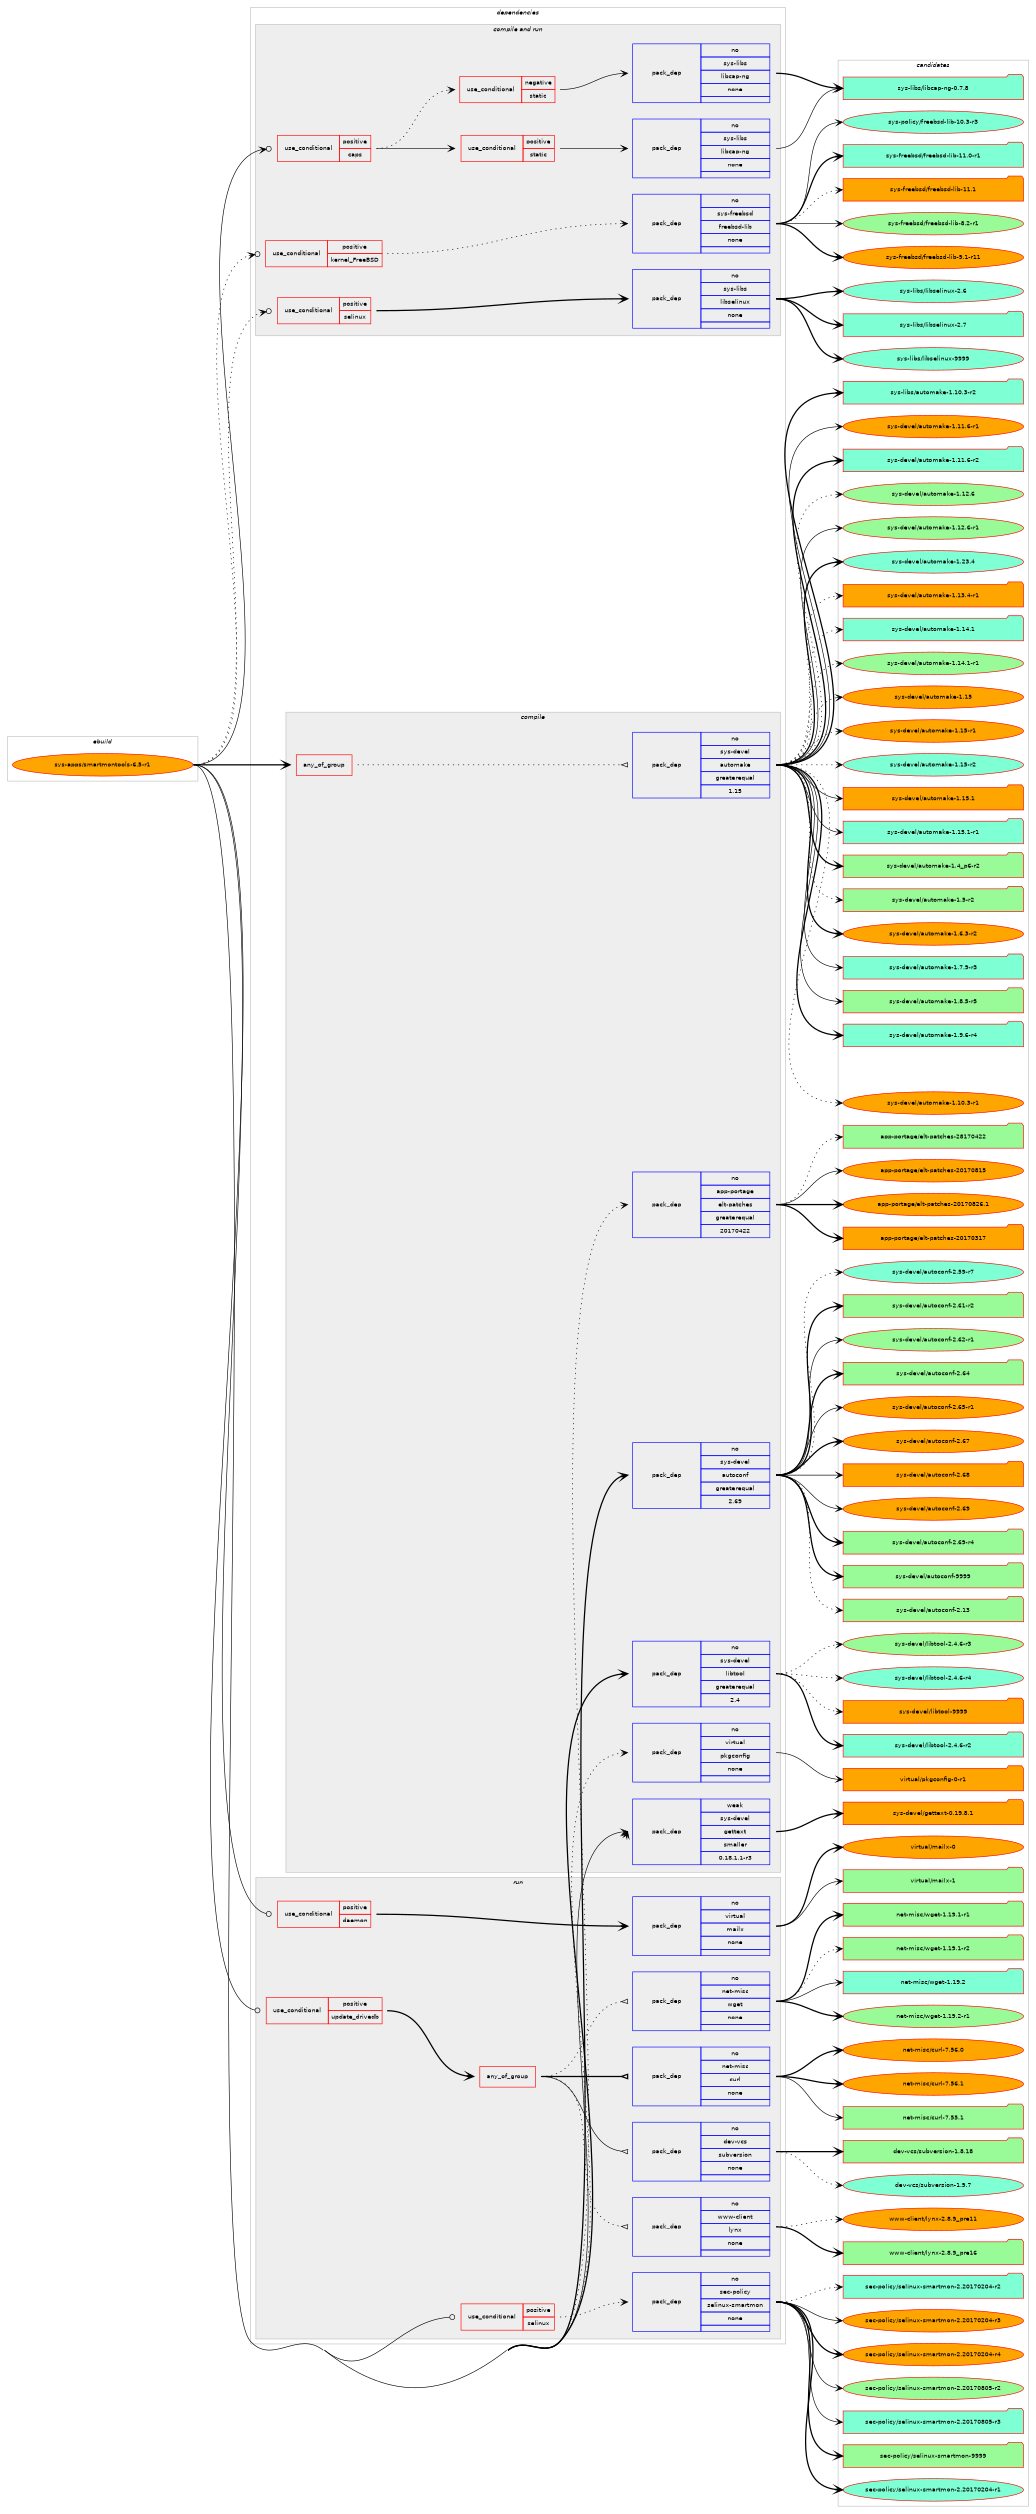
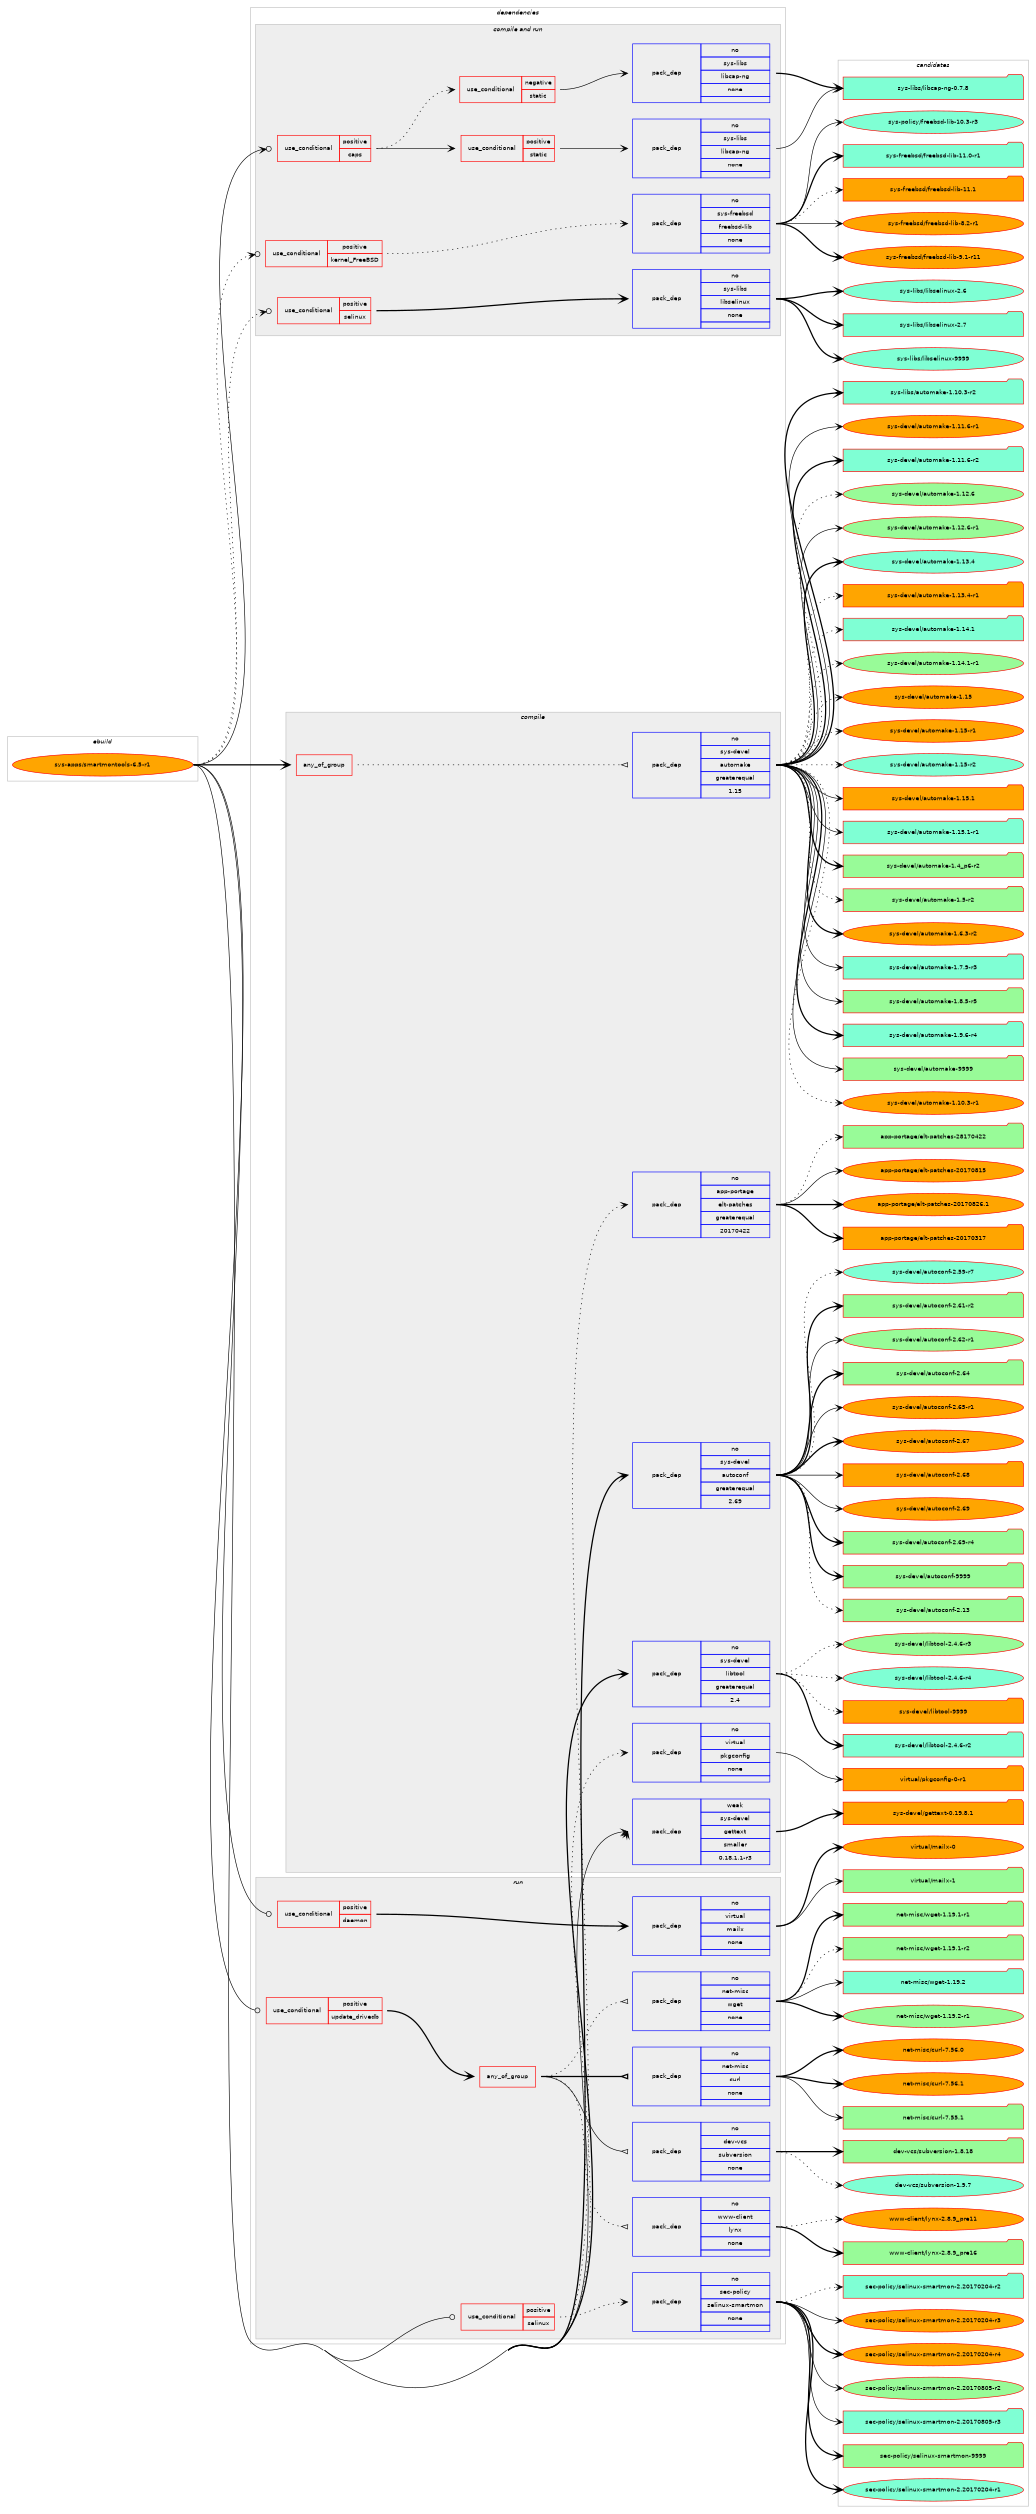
node "sys-freebsd/freebsd-lib-8.2-r1": fillcolor palegreen -> orange
node "sys-devel/automake-1.23.4": label "sys-devel/automake-1.23.4" -> "sys-devel/automake-1.13.4"
node "sys-devel/automake-9999": added
